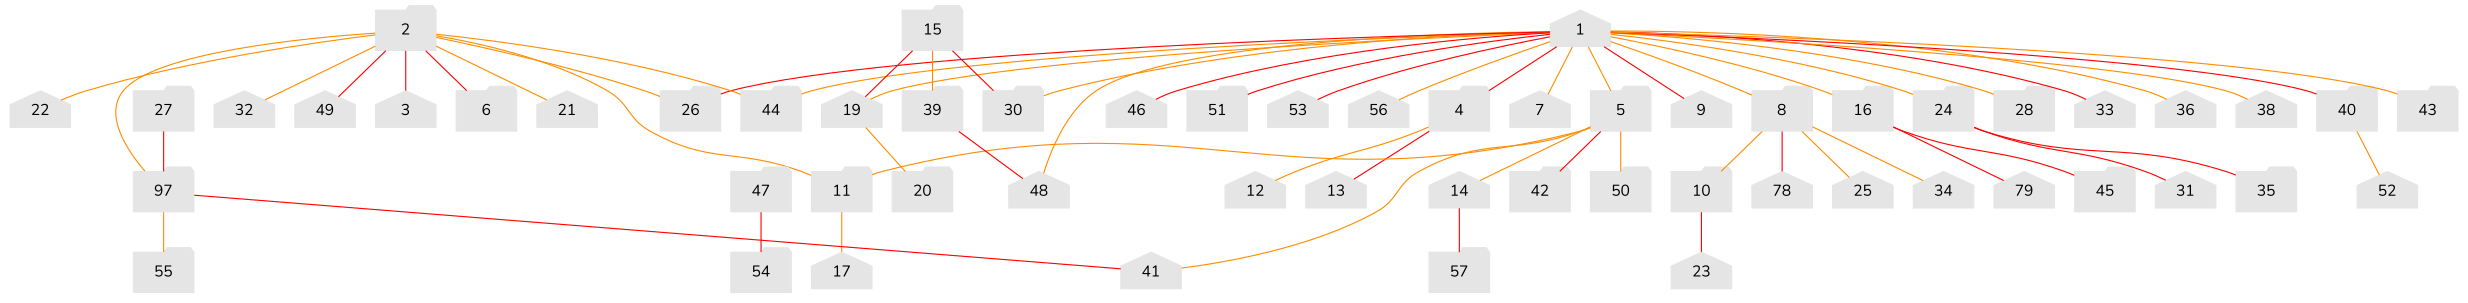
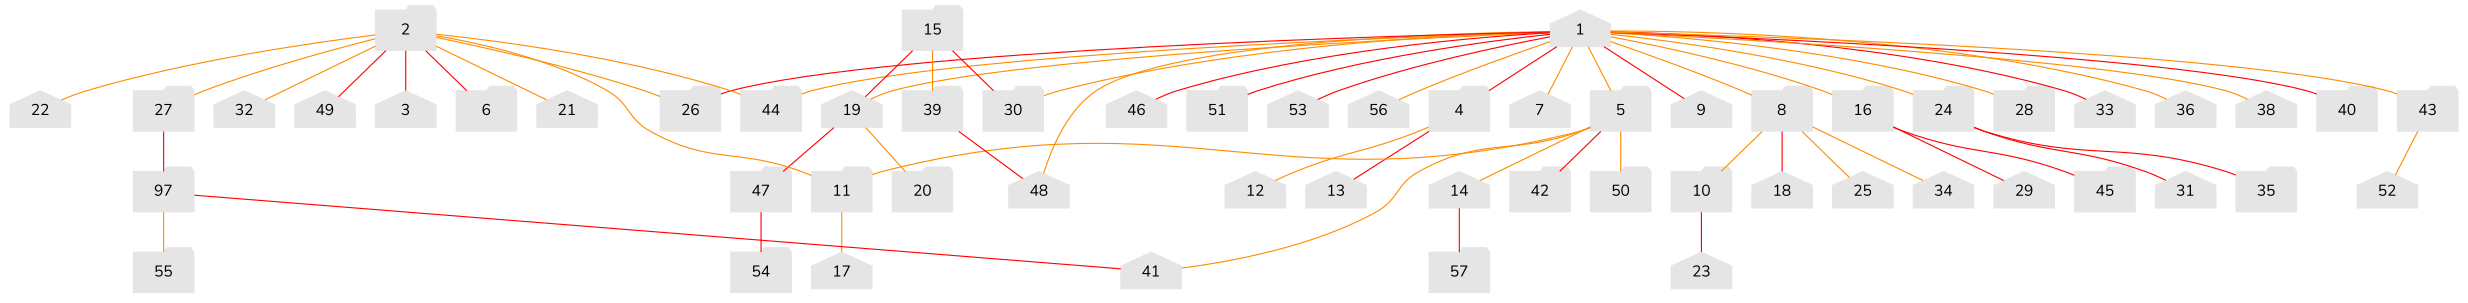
edge "2" -- "97": now "2" -- "27"
edge "19" -- "47": added
edge "40" -- "52": now "43" -- "52"
node "78": label "78" -> "18"
node "79": label "79" -> "29"
